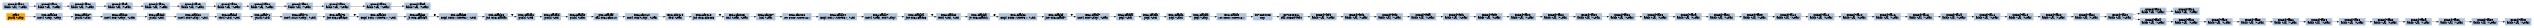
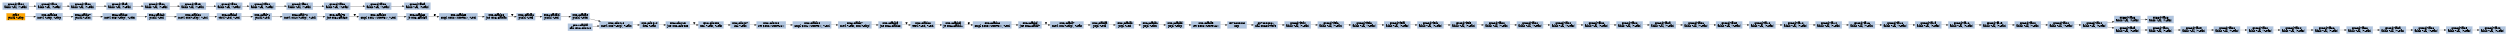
edge "0x616fadae pushl %ebx" -> "0x616fadaf call 0x616f8410": now "0x616fadae pushl %ebx" -> "0x616f8410 movl 0x8(%esp), %eax"
